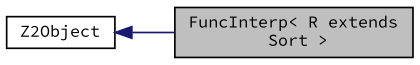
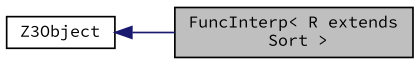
node "Z2Object": label "Z2Object" -> "Z3Object"
